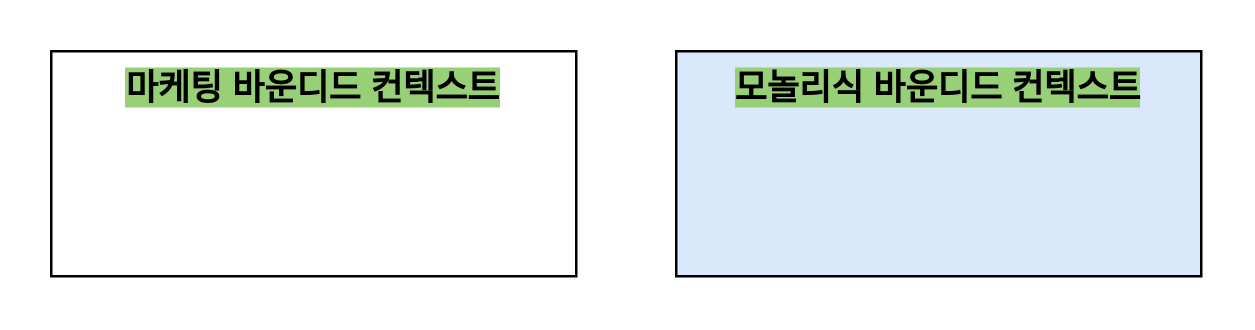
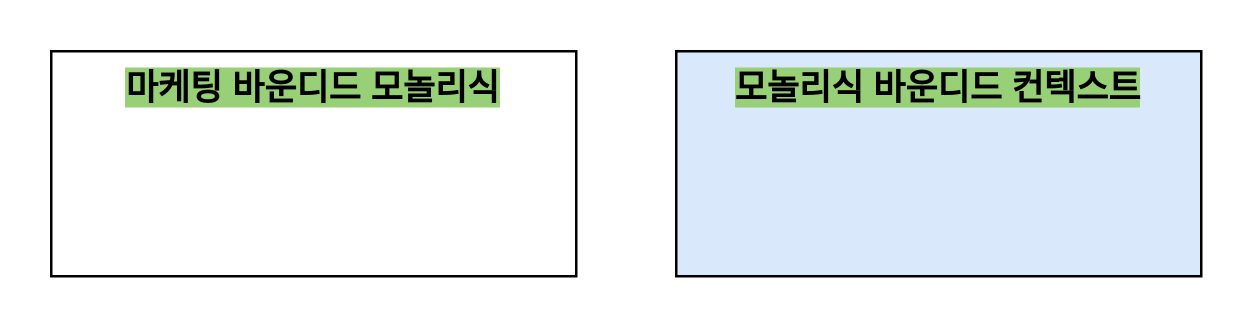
node "마케팅 바운디드 컨텍스트": label "마케팅 바운디드 컨텍스트" -> "마케팅 바운디드 모놀리식"
